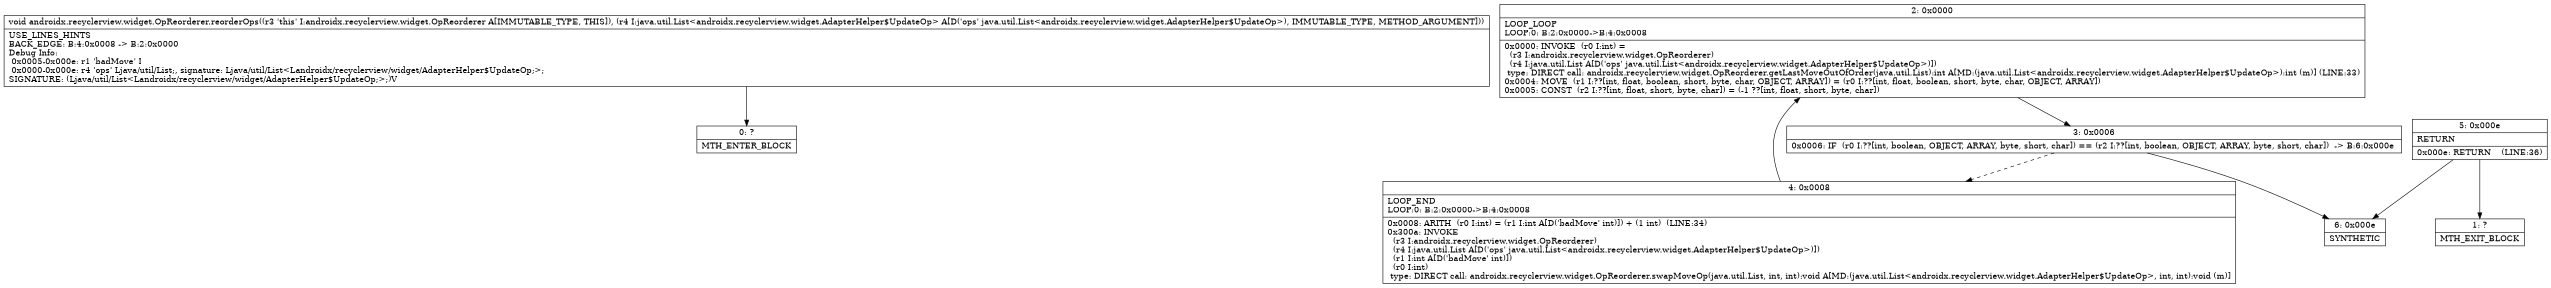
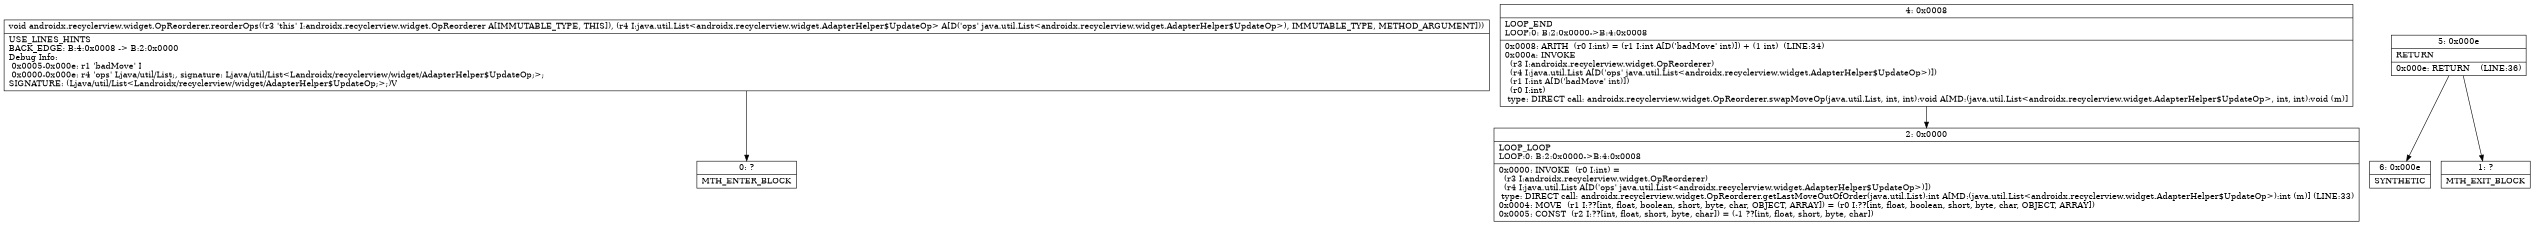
node "3: 0x0006": removed
node "4: 0x0008": text "0x300a: INVOKE" -> "0x000a: INVOKE"
